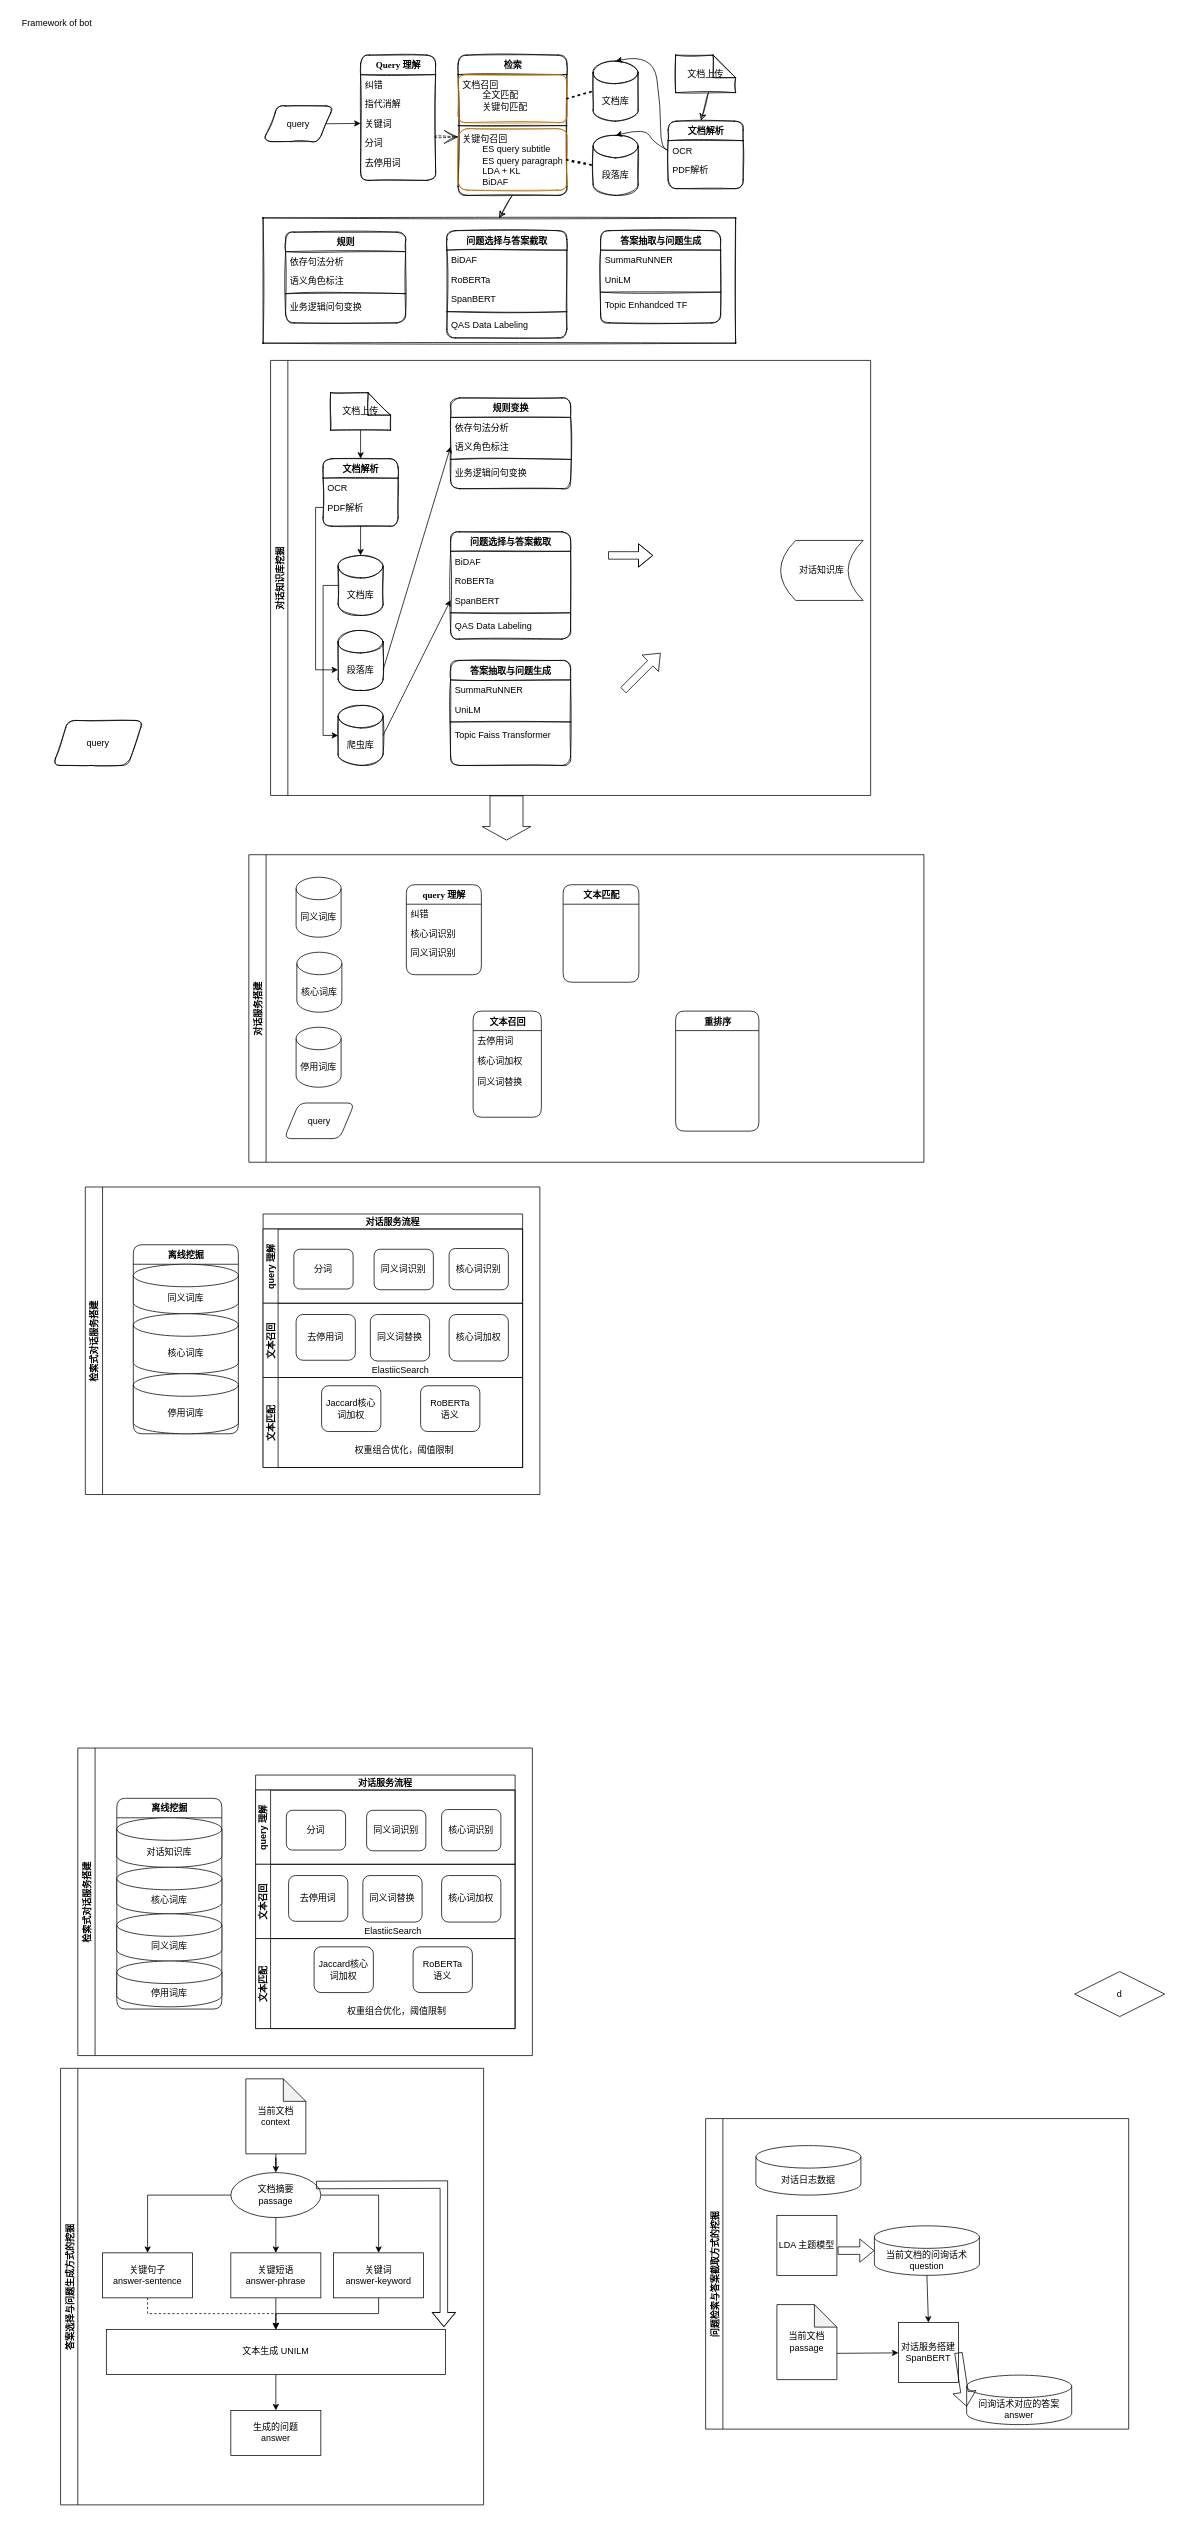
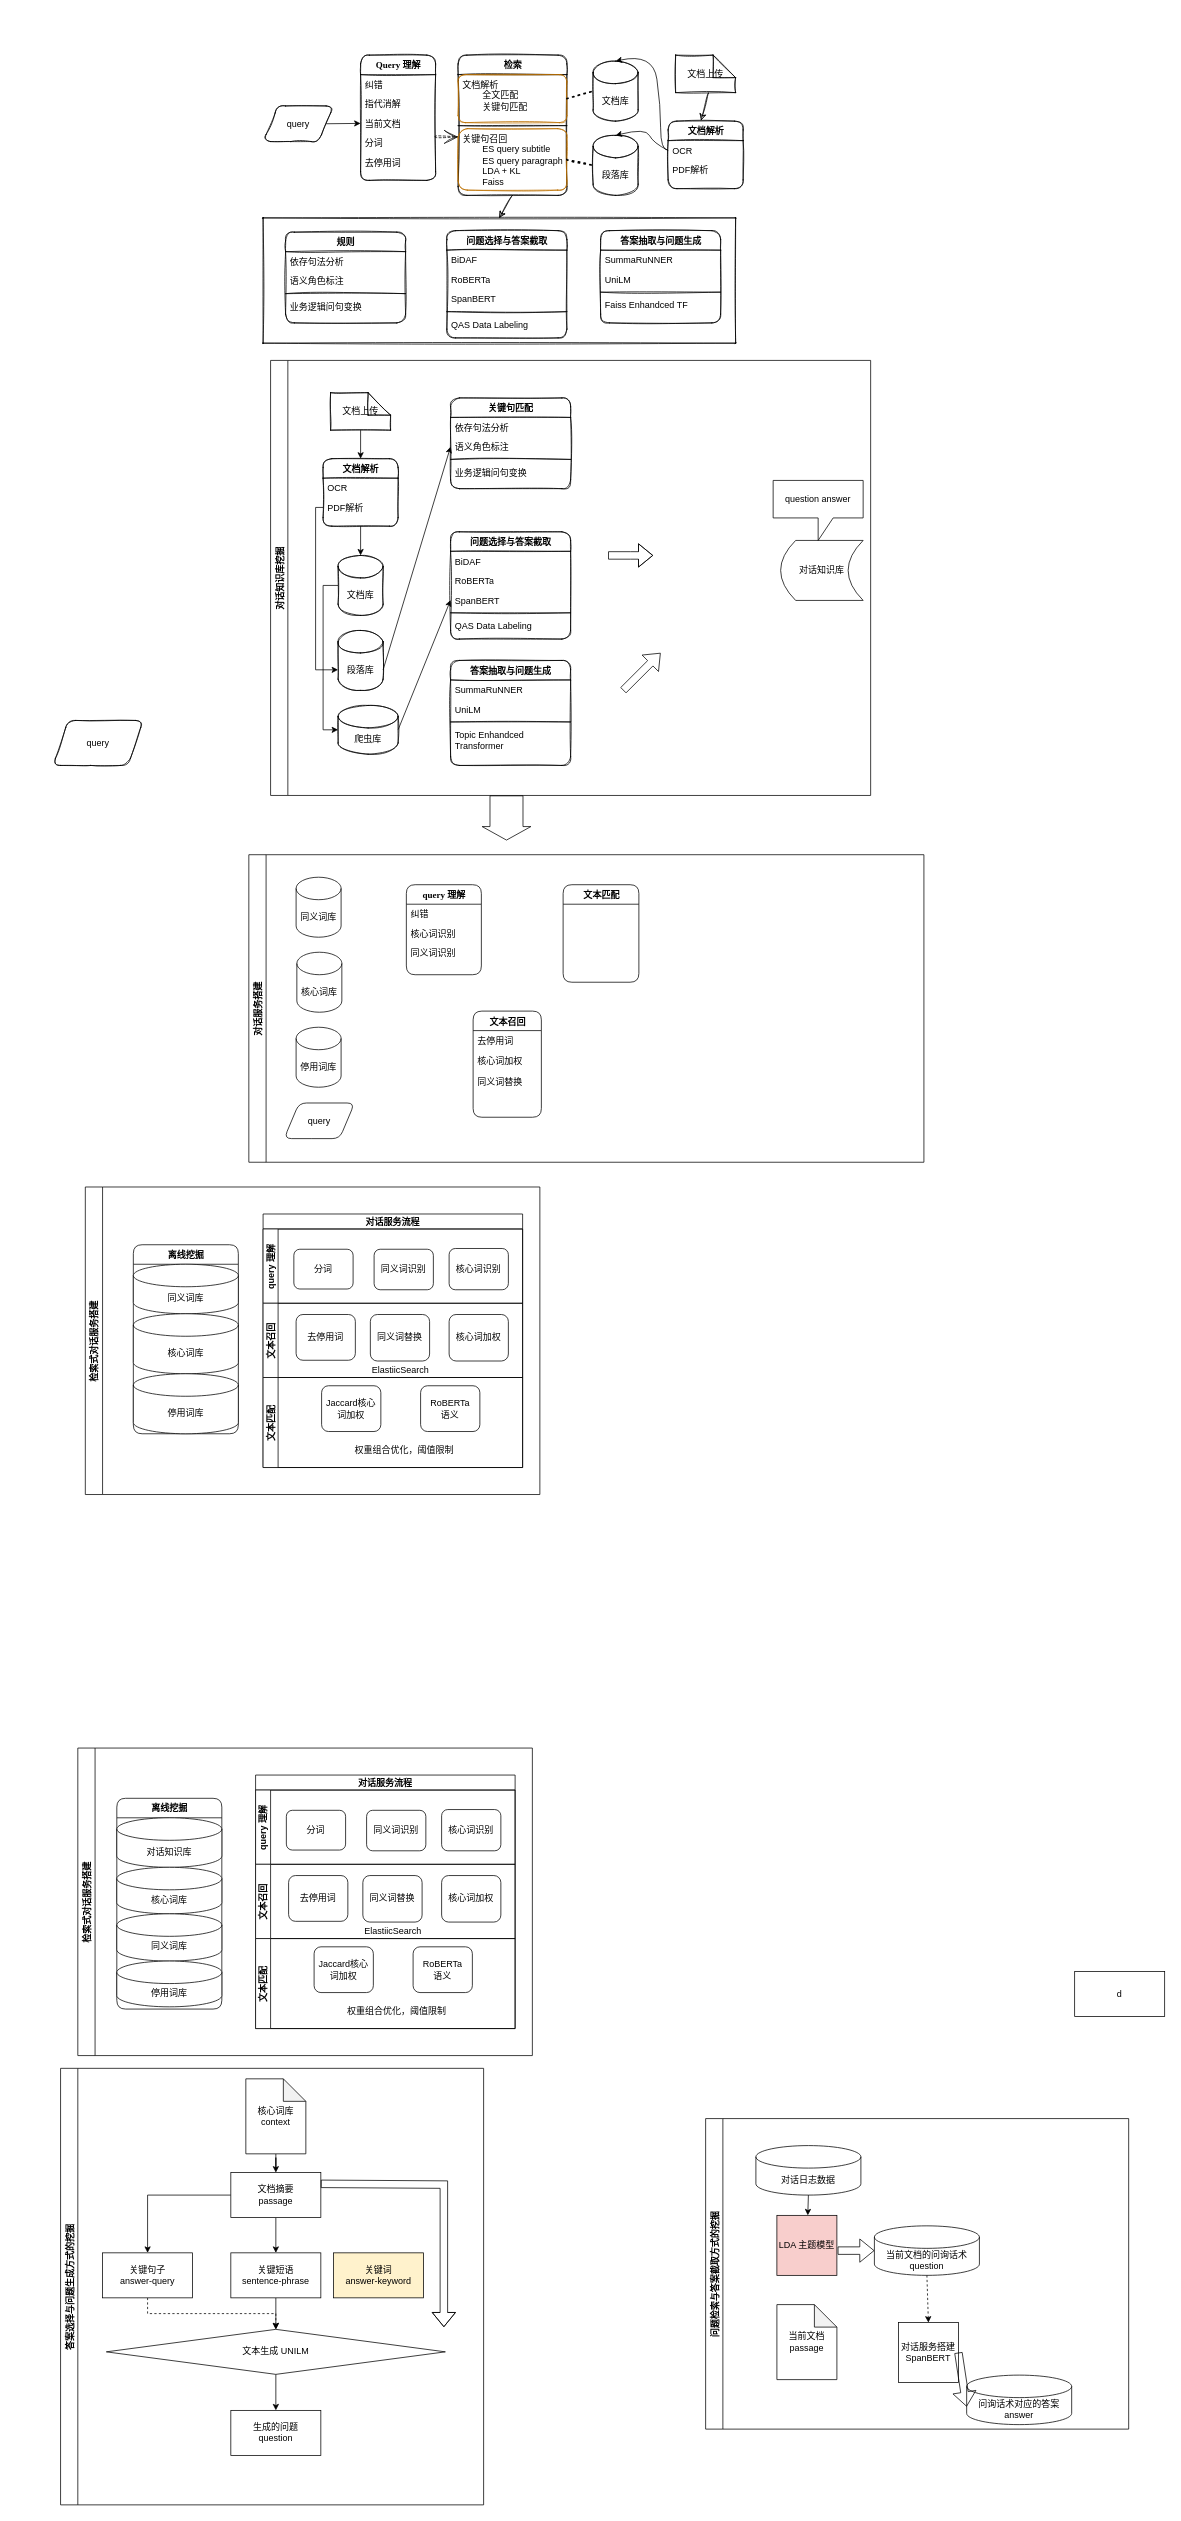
node "Framework of bot": removed
node "文档召回 全文匹配 关键句匹配": label "文档召回 全文匹配 关键句匹配" -> "文档解析 全文匹配 关键句匹配"
node "关键词": label "关键词" -> "当前文档"
node "关键句召回 ES query subtitle ES query paragraph LDA + KL BiDAF": label "关键句召回 ES query subtitle ES query paragraph LDA + KL BiDAF" -> "关键句召回 ES query subtitle ES query paragraph LDA + KL Faiss"
node "Topic Enhandced TF": label "Topic Enhandced TF" -> "Faiss Enhandced TF"
node "规则变换": label "规则变换" -> "关键句匹配"
node "question answer": added
node "爬虫库": size 45x60 -> 60x49
node "Topic Faiss Transformer": label "Topic Faiss Transformer" -> "Topic Enhandced Transformer"
node "重排序": removed
node "d": shape diamond -> rectangle
node "当前文档 context": label "当前文档 context" -> "核心词库 context"
node "文档摘要 passage": shape ellipse -> rectangle
edge "对话日志数据" -> "LDA 主题模型": added
edge "文档摘要 passage" -> "关键词 answer-keyword": removed
node "LDA 主题模型": fillcolor #ffffff -> #f8cecc
node "关键句子 answer-sentence": label "关键句子 answer-sentence" -> "关键句子 answer-query"
node "关键短语 answer-phrase": label "关键短语 answer-phrase" -> "关键短语 sentence-phrase"
node "关键词 answer-keyword": fillcolor #ffffff -> #fff2cc
edge "当前文档的问询话术 question" -> "对话服务搭建 SpanBERT": style solid -> dashed
edge "关键词 answer-keyword" -> "文本生成 UNILM": removed
node "文本生成 UNILM": shape rectangle -> diamond
edge "当前文档 passage" -> "对话服务搭建 SpanBERT": removed
node "生成的问题 answer": label "生成的问题 answer" -> "生成的问题 question"
